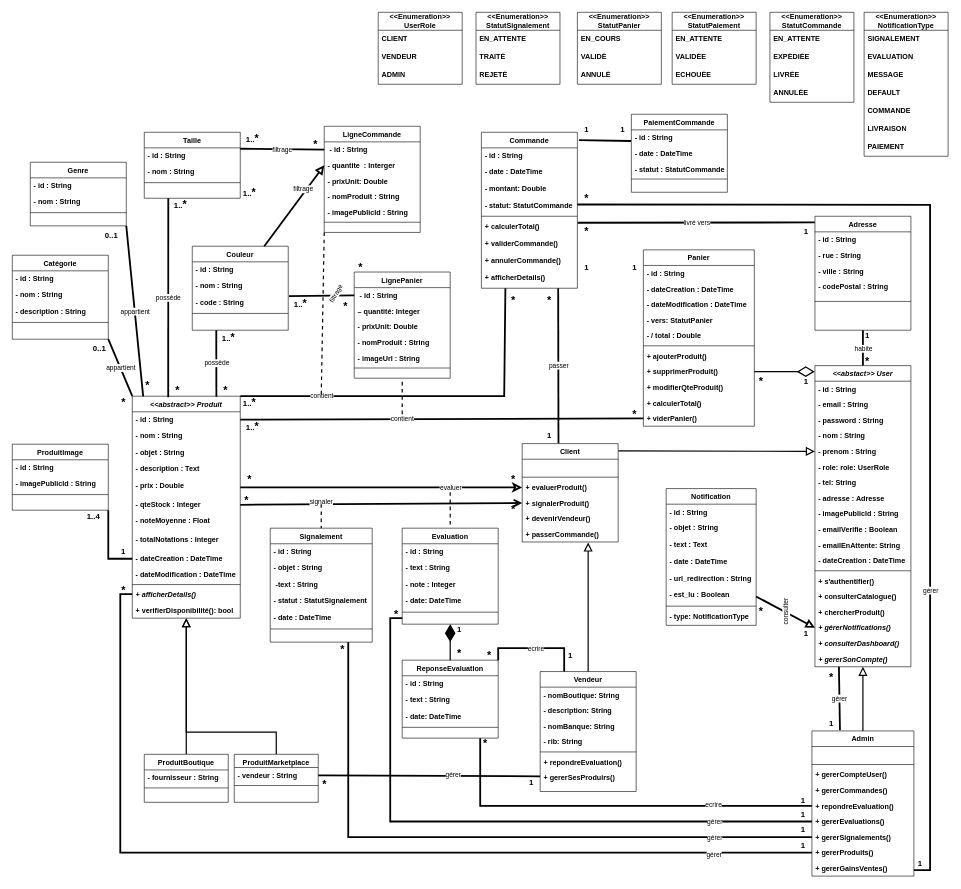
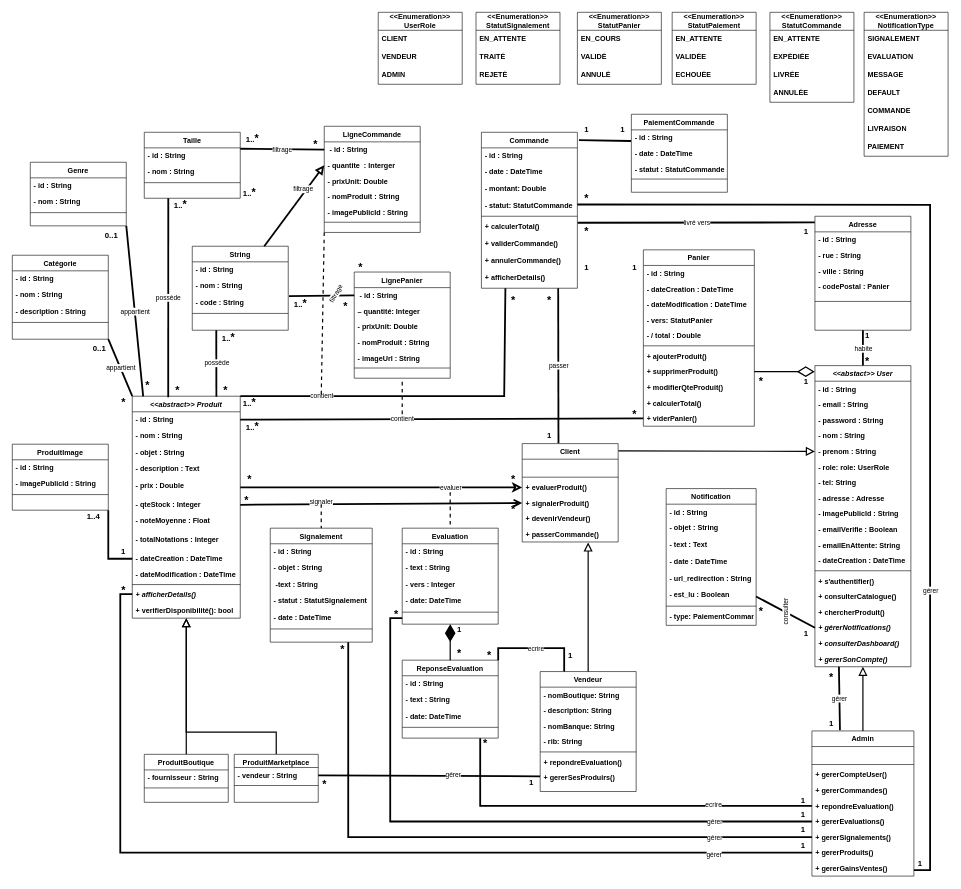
node "Couleur": label "Couleur" -> "String"
node "- codePostal : String": label "- codePostal : String" -> "- codePostal : Panier"
node "- note : Integer": label "- note : Integer" -> "- vers : Integer"
node "- type: NotificationType": label "- type: NotificationType" -> "- type: PaiementCommande"
edge "- est_lu : Boolean" -> "+ gérerNotifications()": arrowhead block -> none
